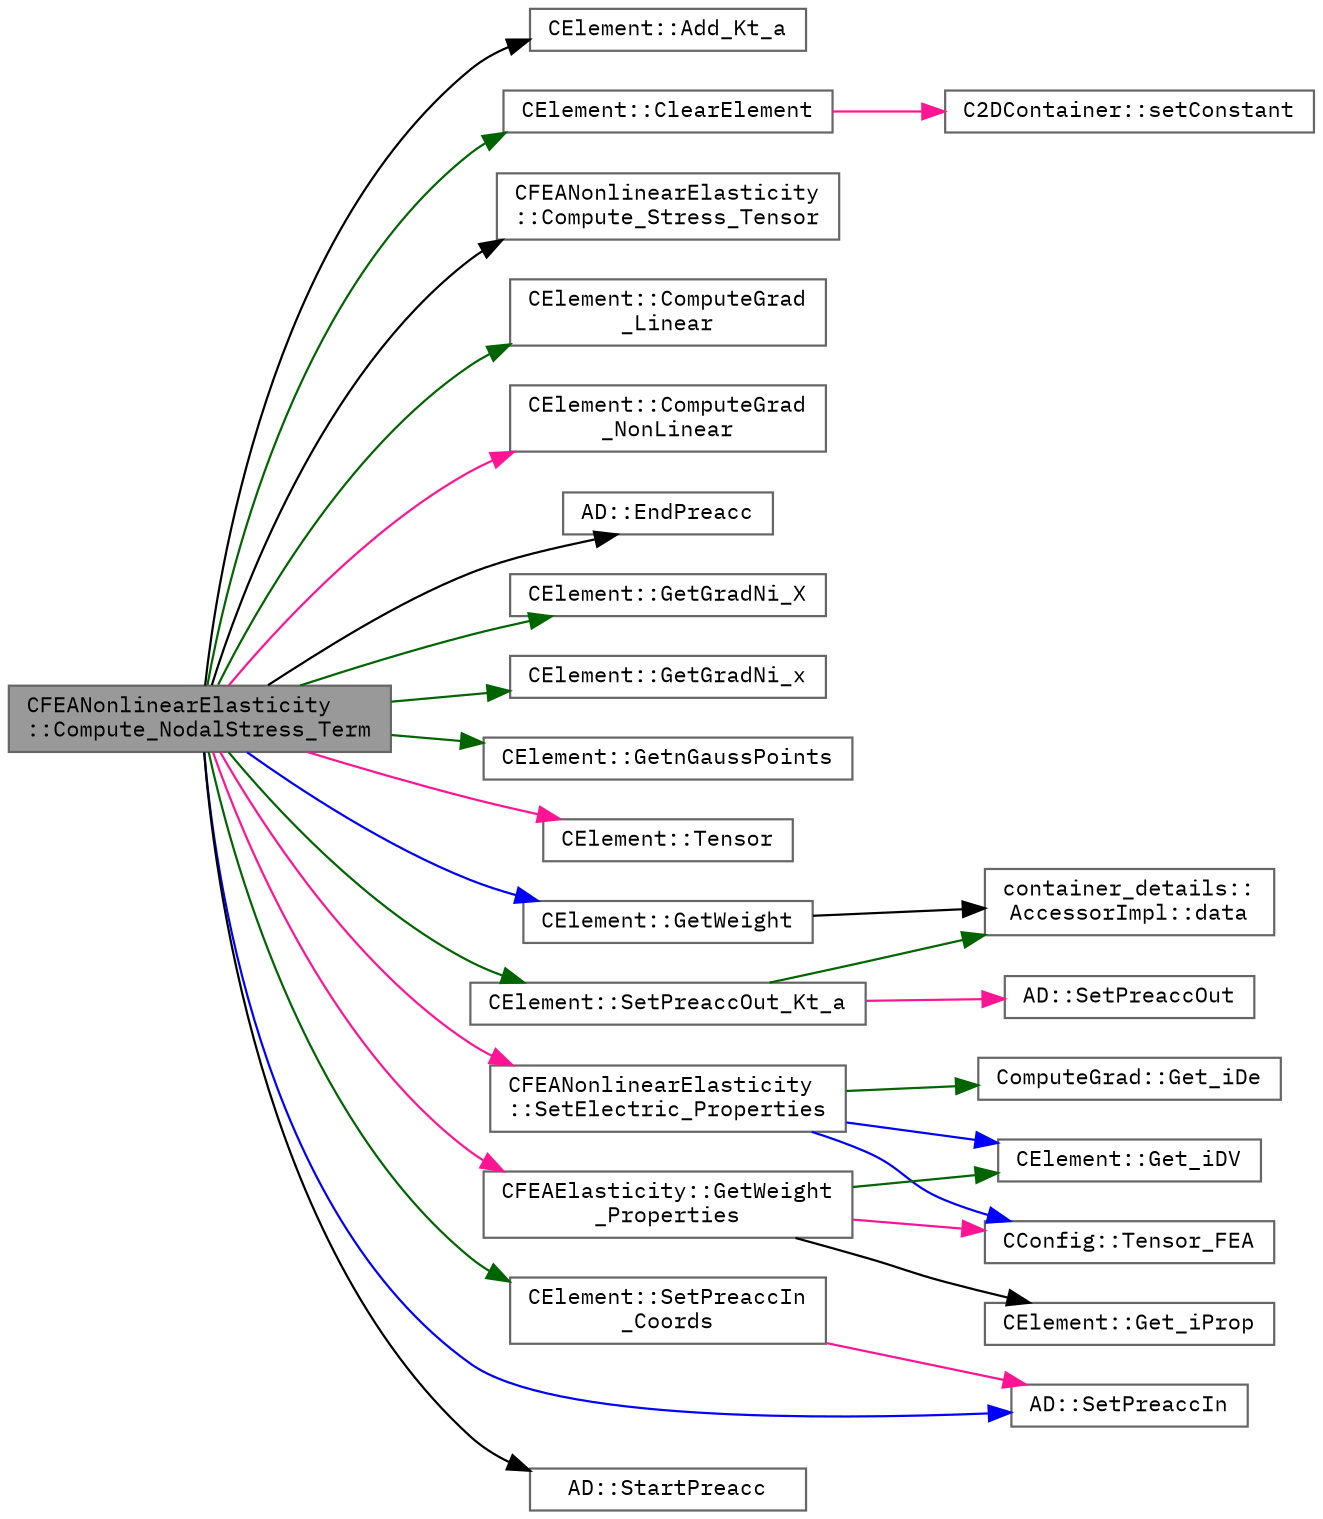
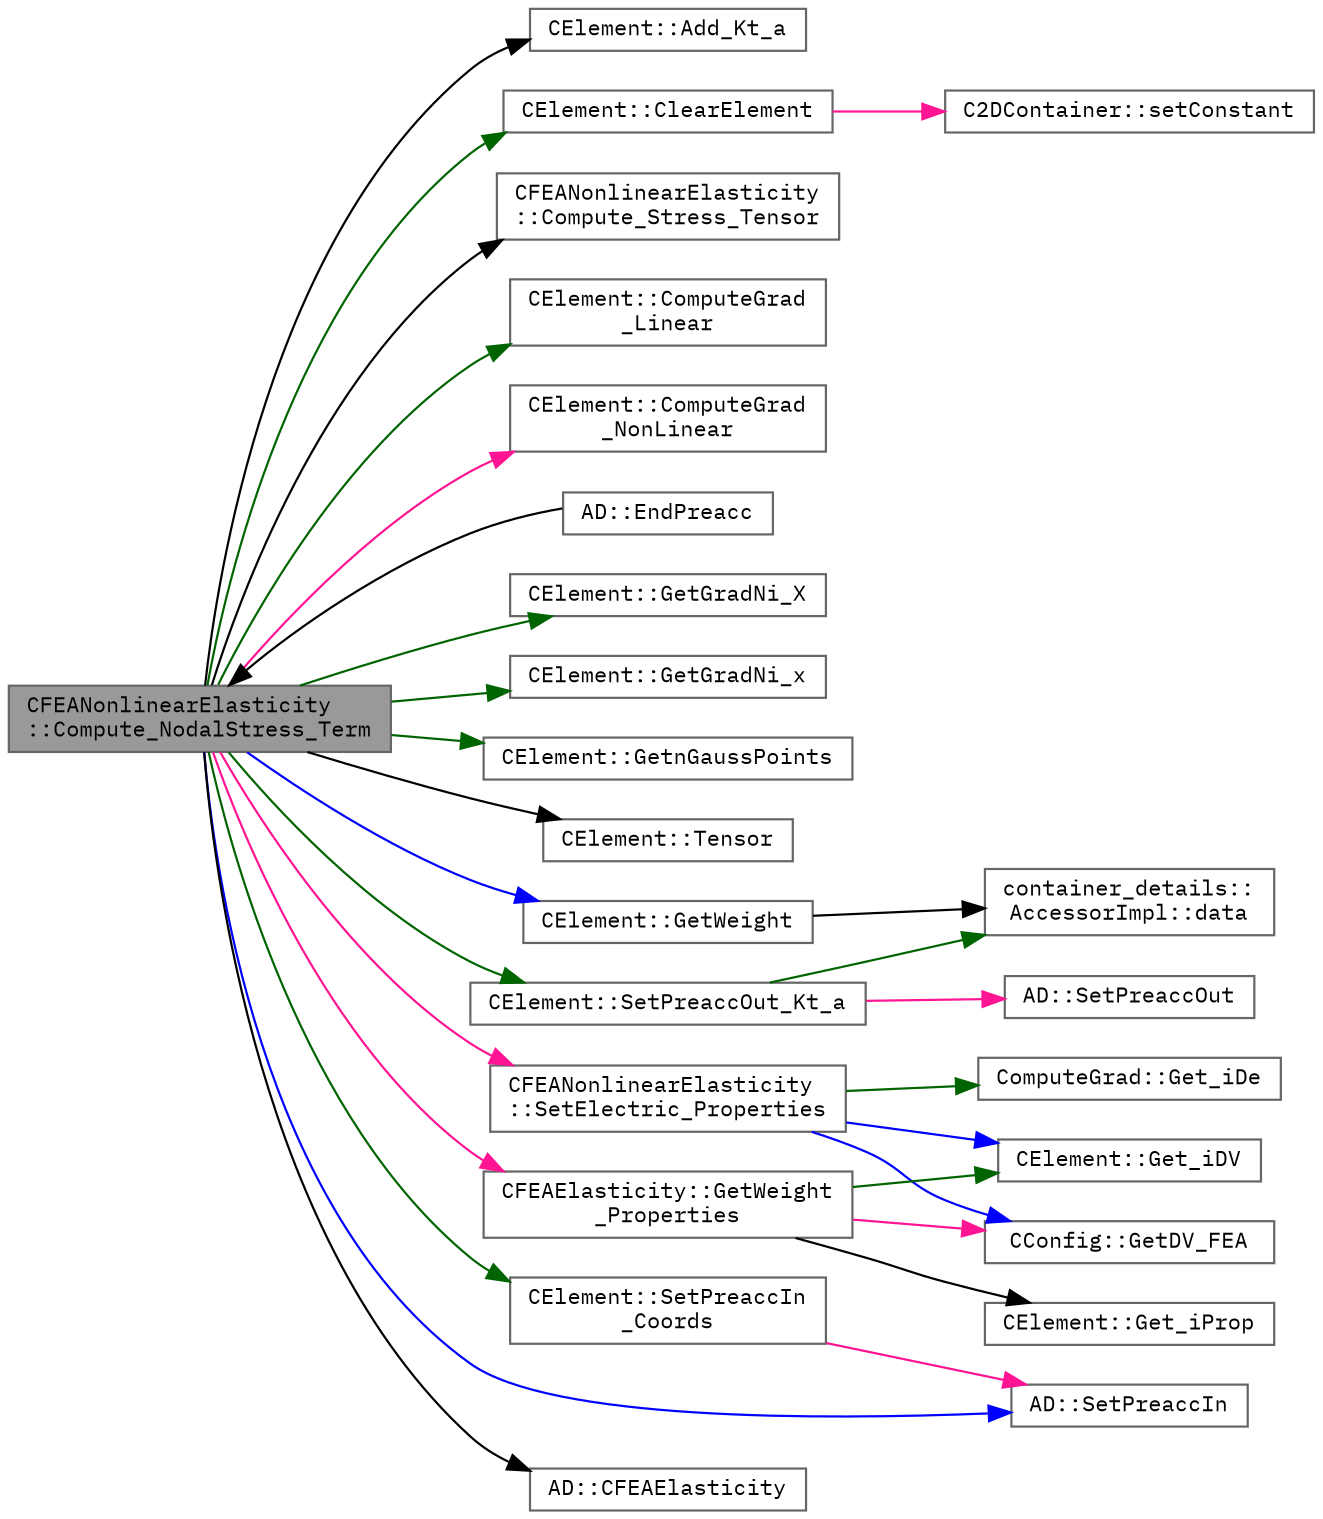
edge "CFEANonlinearElasticity ::Compute_NodalStress_Term" -> "AD::EndPreacc": reversed
edge "CFEANonlinearElasticity ::Compute_NodalStress_Term" -> "CElement::Tensor": color deeppink -> black
node "CConfig::Tensor_FEA": label "CConfig::Tensor_FEA" -> "CConfig::GetDV_FEA"
node "AD::StartPreacc": label "AD::StartPreacc" -> "AD::CFEAElasticity"
